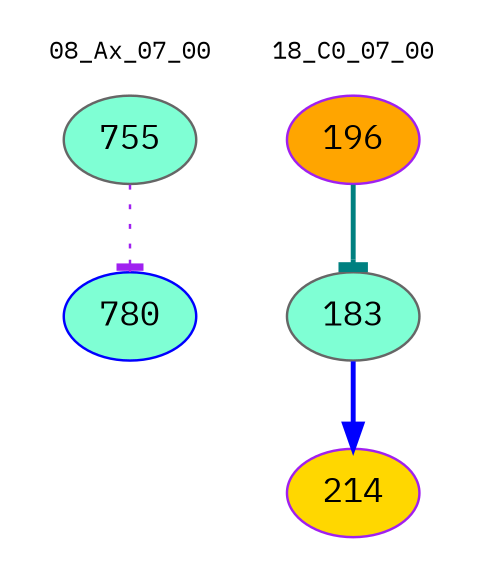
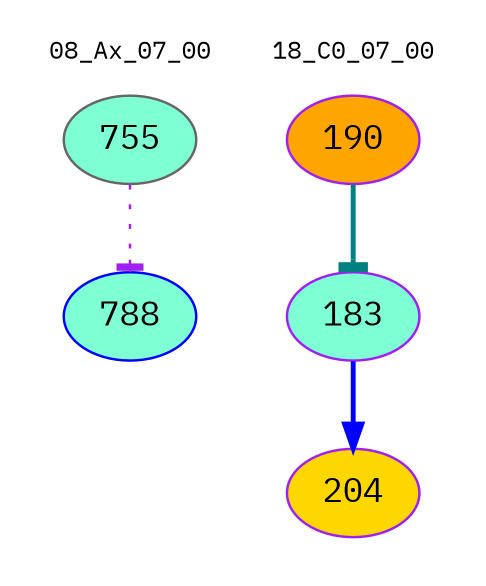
node "196": label "196" -> "190"
node "780": label "780" -> "788"
node "183": color gray40 -> purple
node "214": label "214" -> "204"
